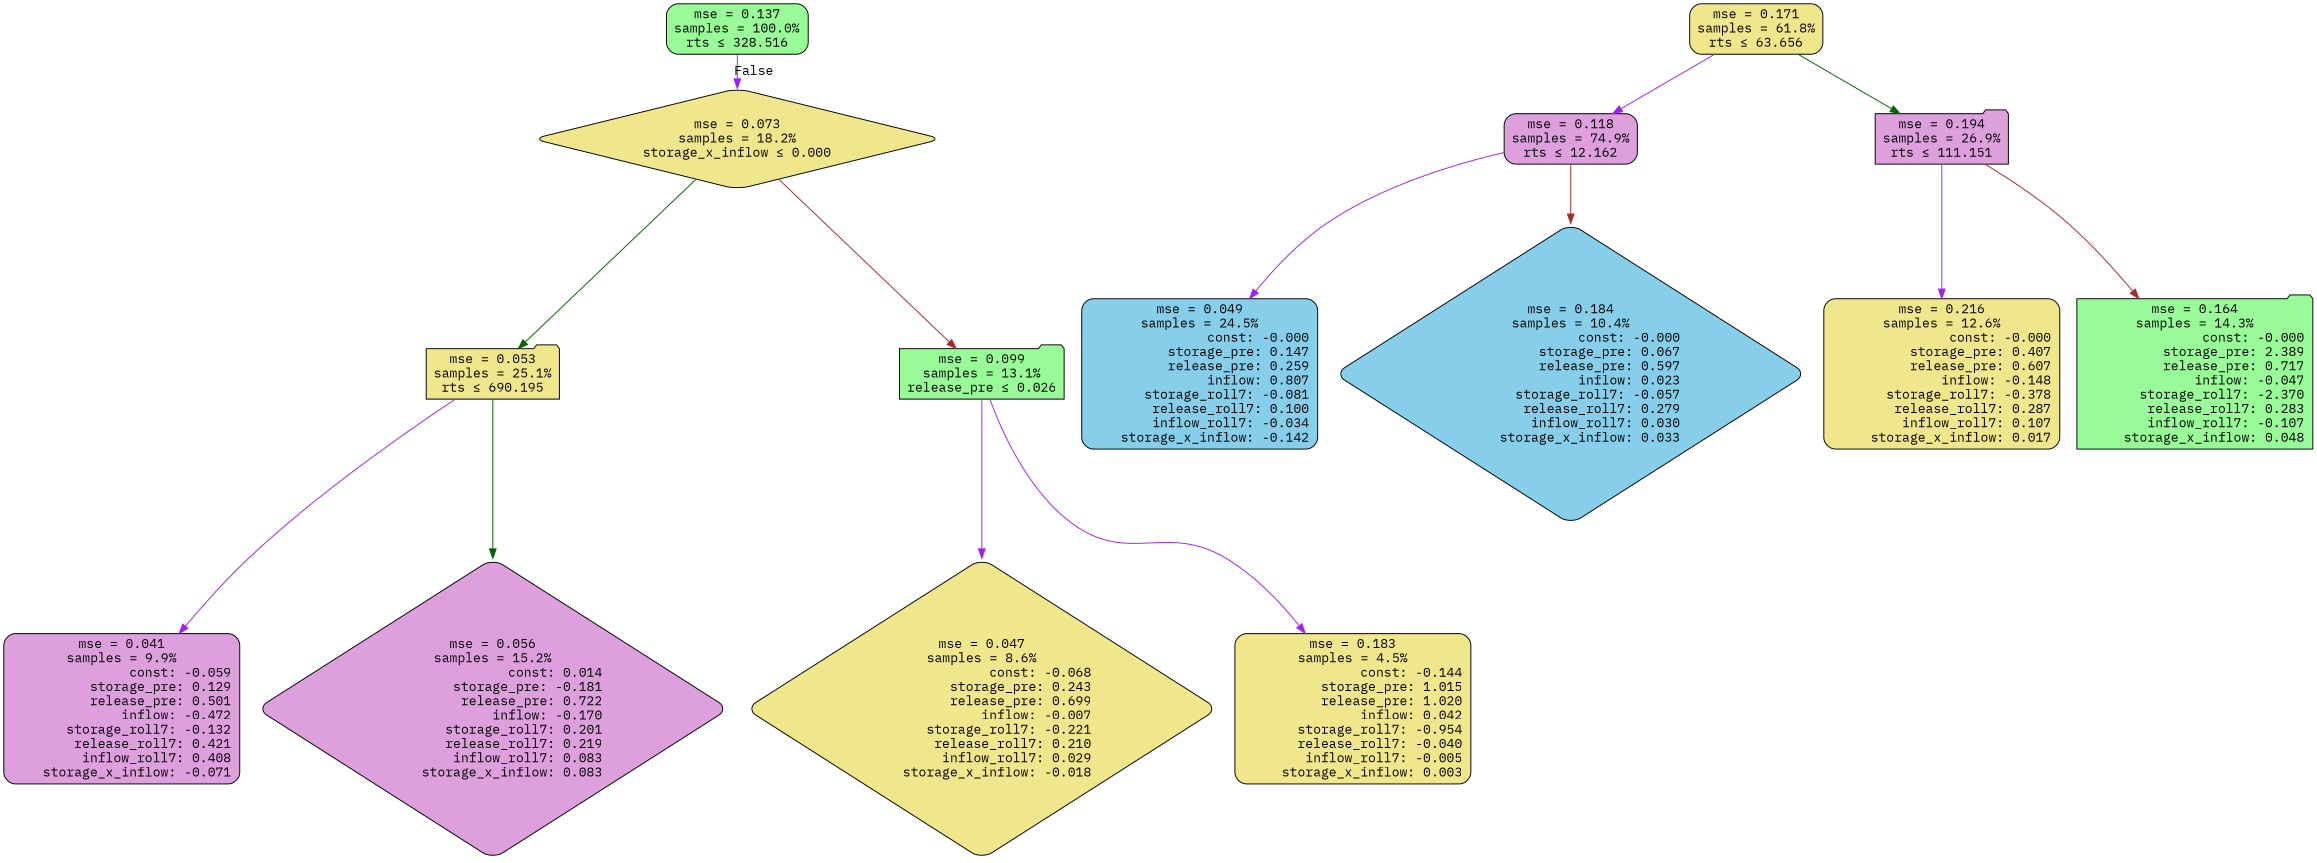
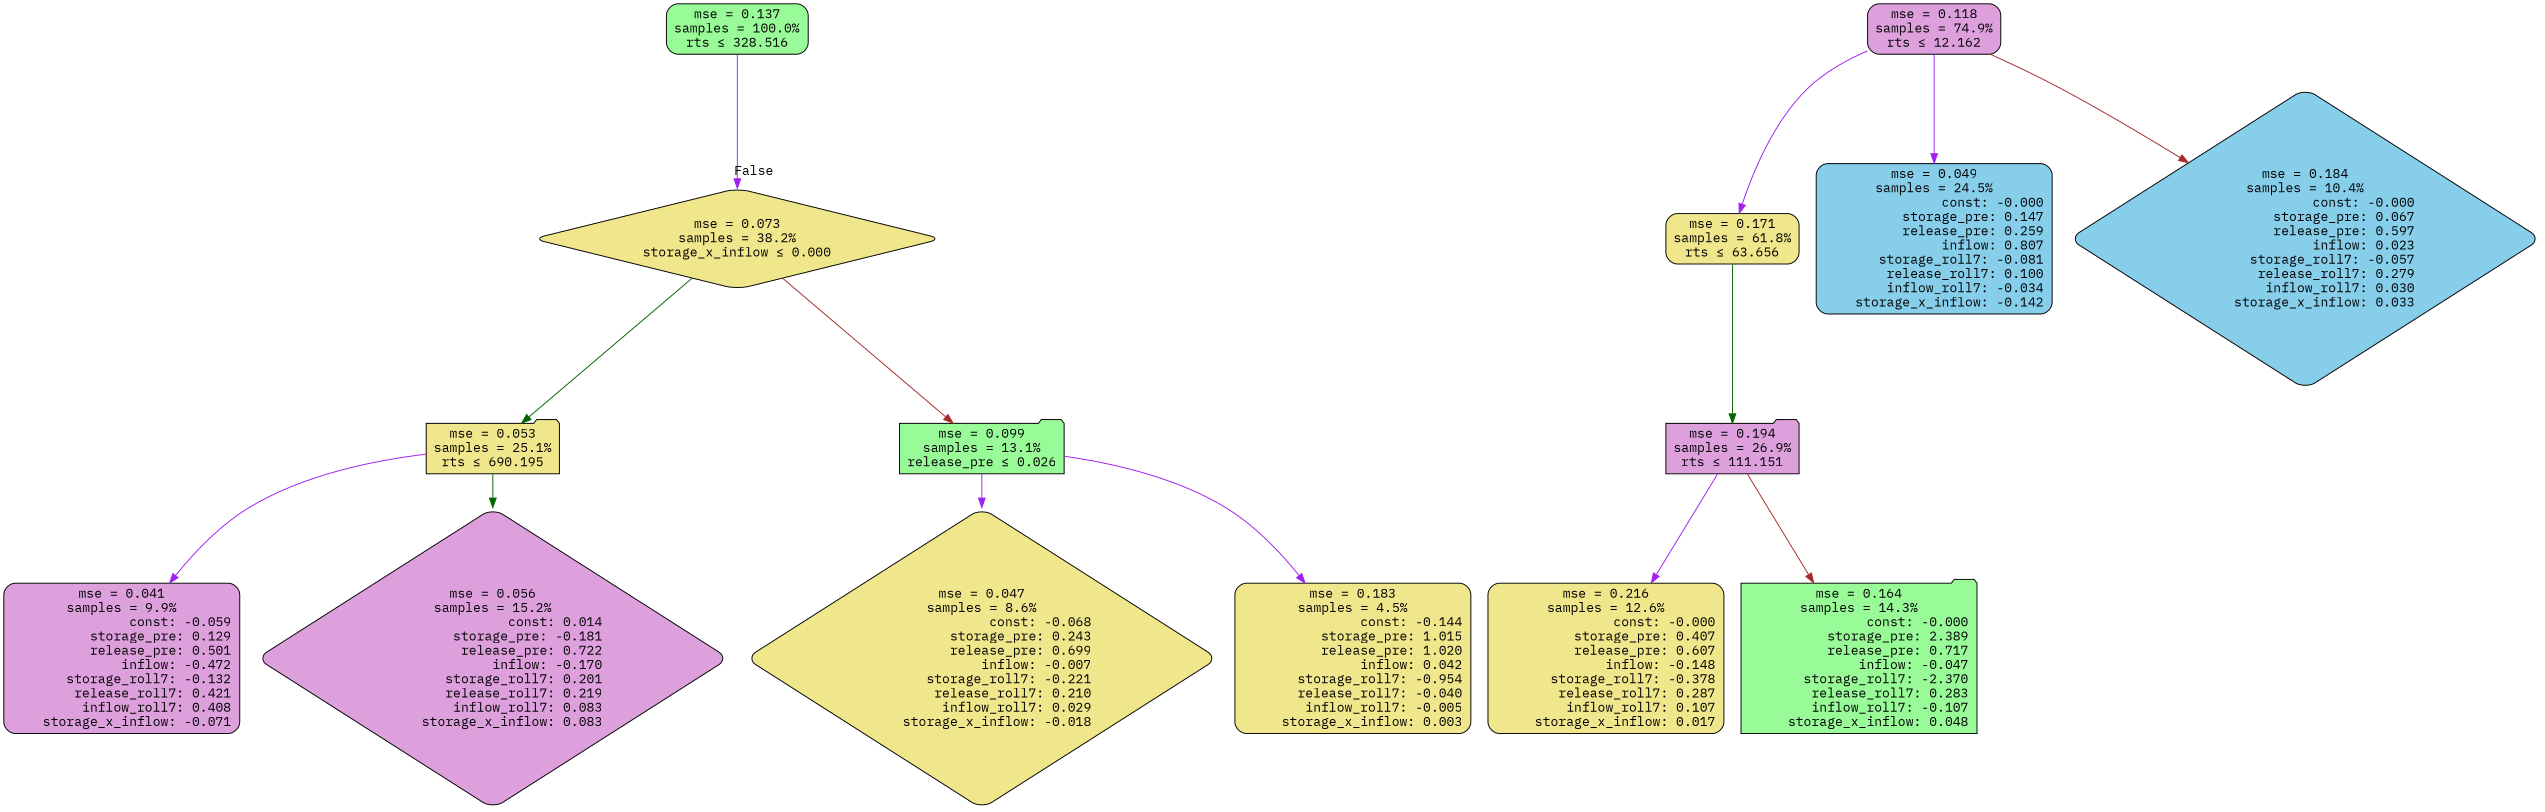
edge "mse = 0.171 samples = 61.8% rts ≤ 63.656" -> "mse = 0.118 samples = 74.9% rts ≤ 12.162": reversed
node "mse = 0.073 samples = 18.2% storage_x_inflow ≤ 0.000": label "mse = 0.073 samples = 18.2% storage_x_inflow ≤ 0.000" -> "mse = 0.073 samples = 38.2% storage_x_inflow ≤ 0.000"
